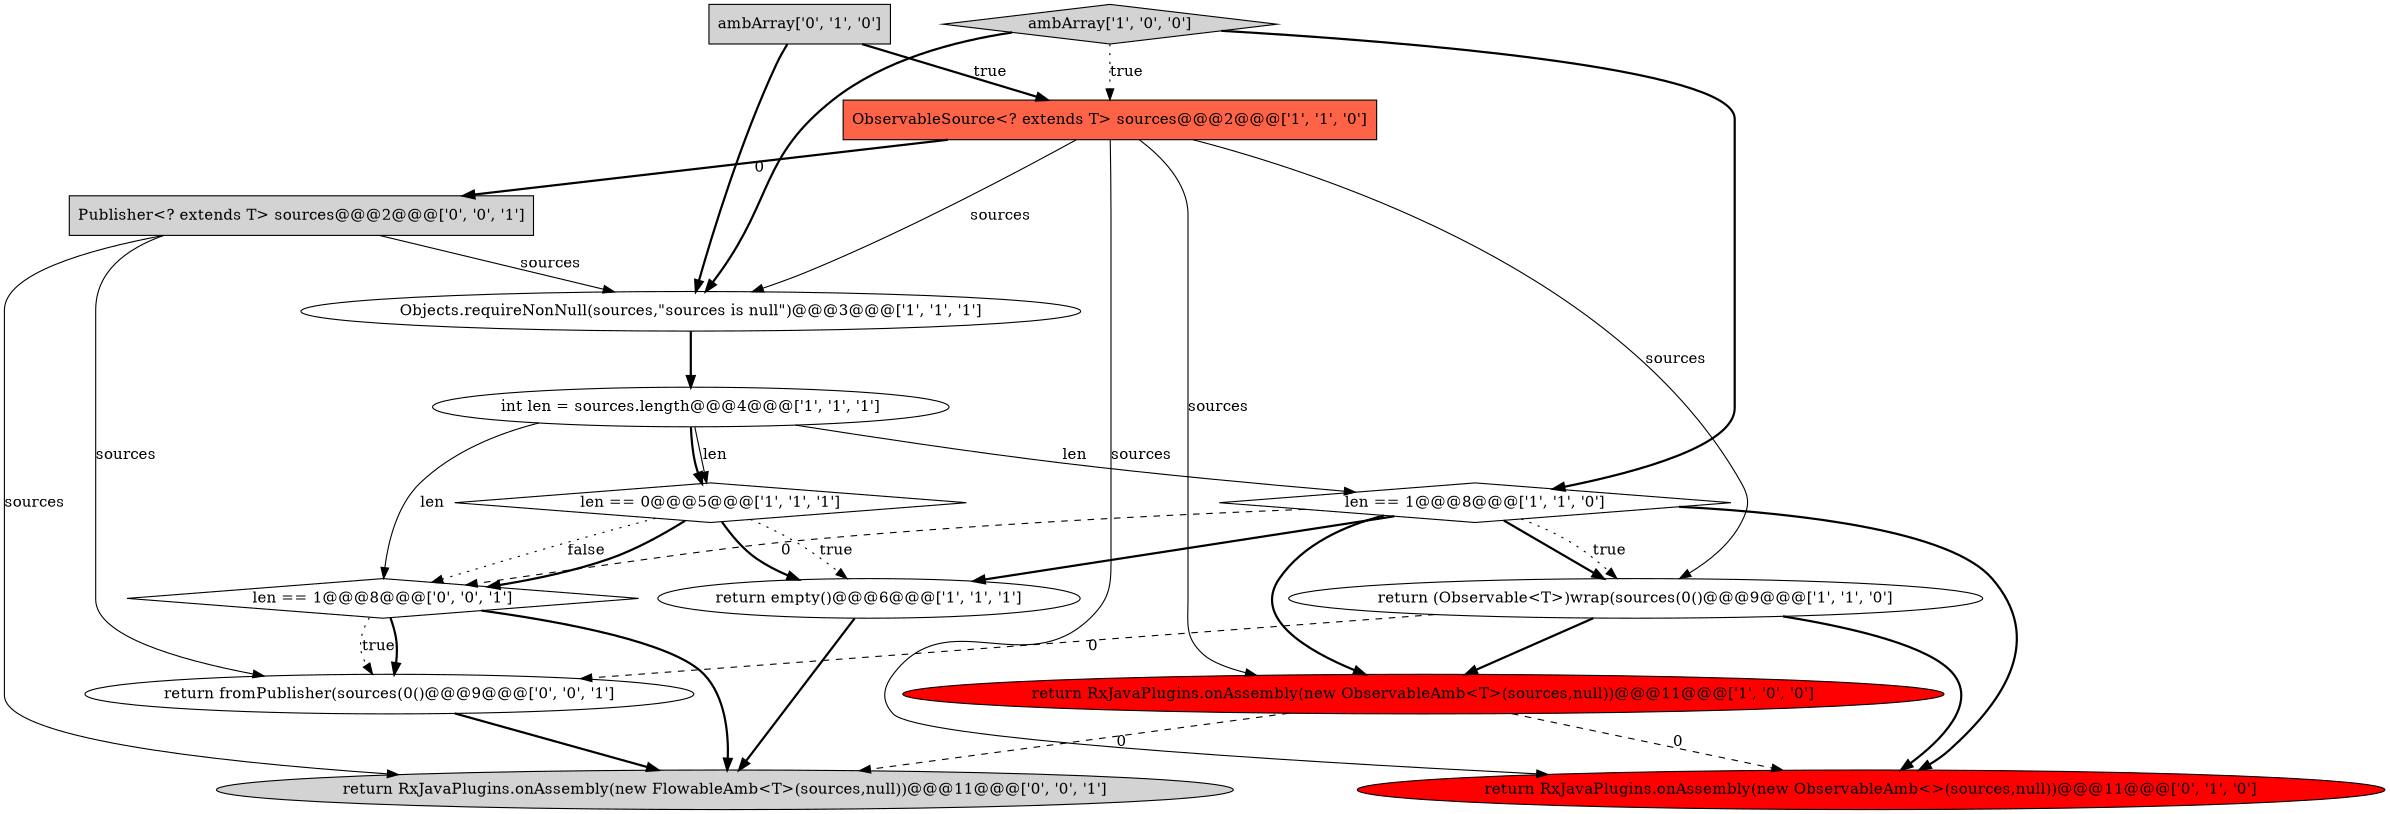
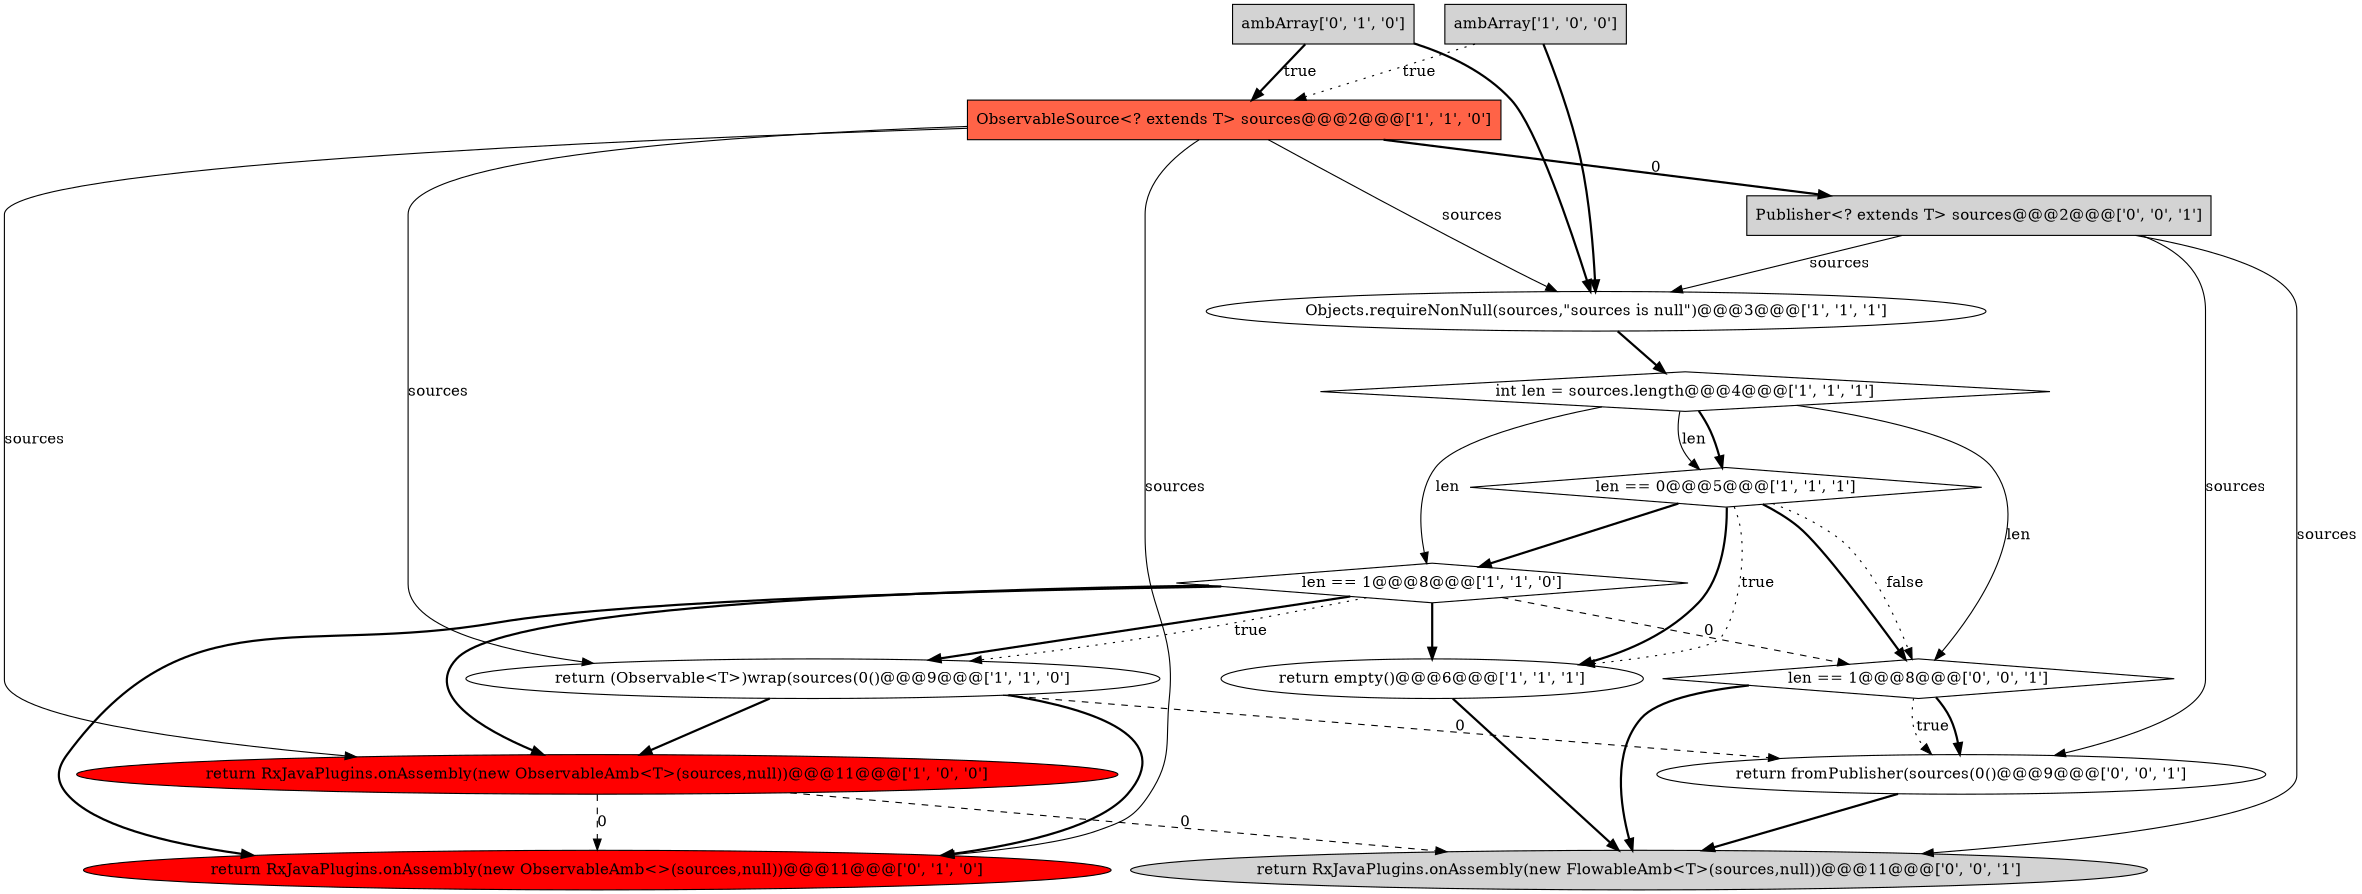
node "ambArray['1', '0', '0']": shape diamond -> box
edge "ambArray['1', '0', '0']" -> "len == 1@@@8@@@['1', '1', '0']": now "len == 0@@@5@@@['1', '1', '1']" -> "len == 1@@@8@@@['1', '1', '0']"
node "int len = sources.length@@@4@@@['1', '1', '1']": shape ellipse -> diamond
